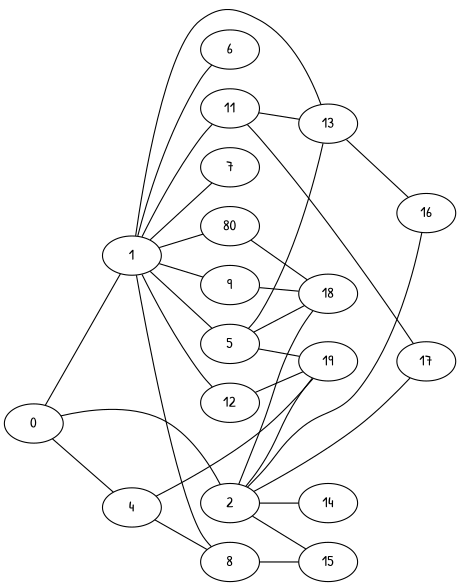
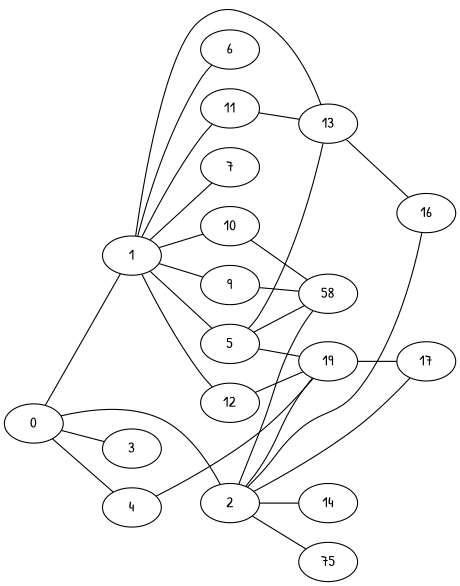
node "80": label "80" -> "10"
edge "11" -- "17": now "19" -- "17"
node "18": label "18" -> "58"
node "3": added
node "8": removed
node "15": label "15" -> "75"
